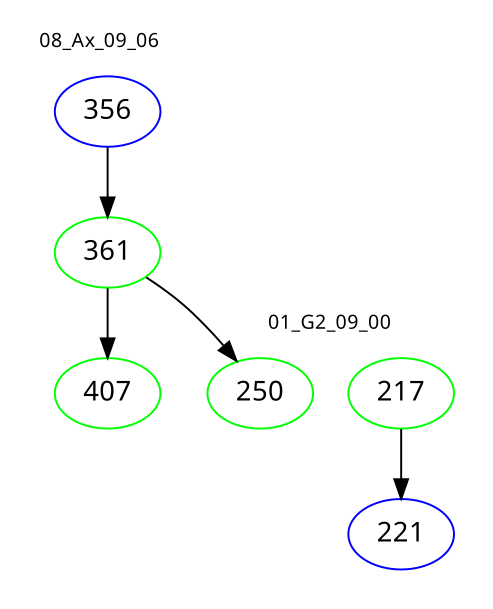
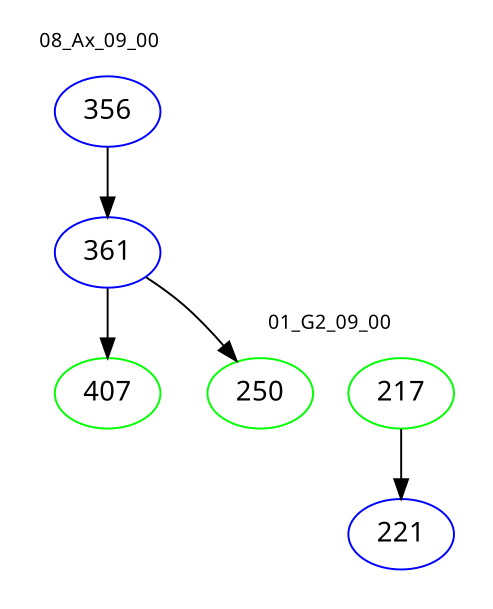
cluster "08_Ax_09_06": label "08_Ax_09_06" -> "08_Ax_09_00"
node "361": color green -> blue
